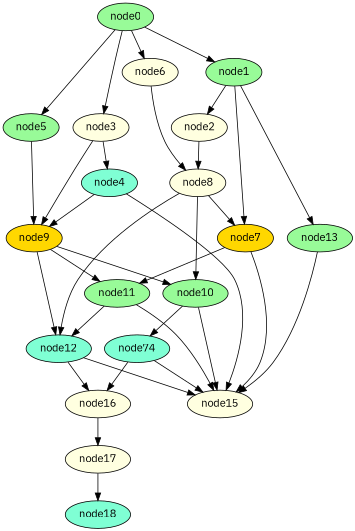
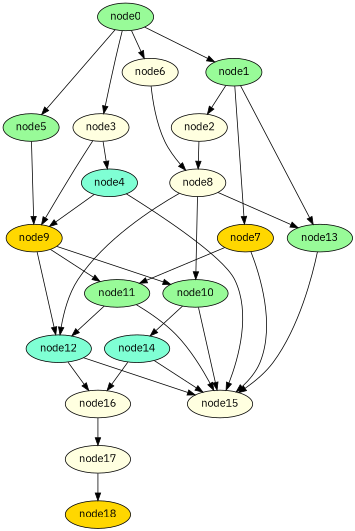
edge "node8" -> "node7": now "node8" -> "node13"
node "node74": label "node74" -> "node14"
node "node18": fillcolor aquamarine -> gold
